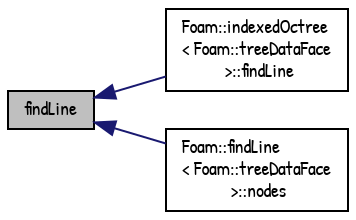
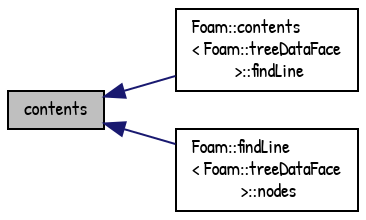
node "Foam::indexedOctree < Foam::treeDataFace >::findLine": label "Foam::indexedOctree < Foam::treeDataFace >::findLine" -> "Foam::contents < Foam::treeDataFace >::findLine"
node "findLine": label "findLine" -> "contents"
